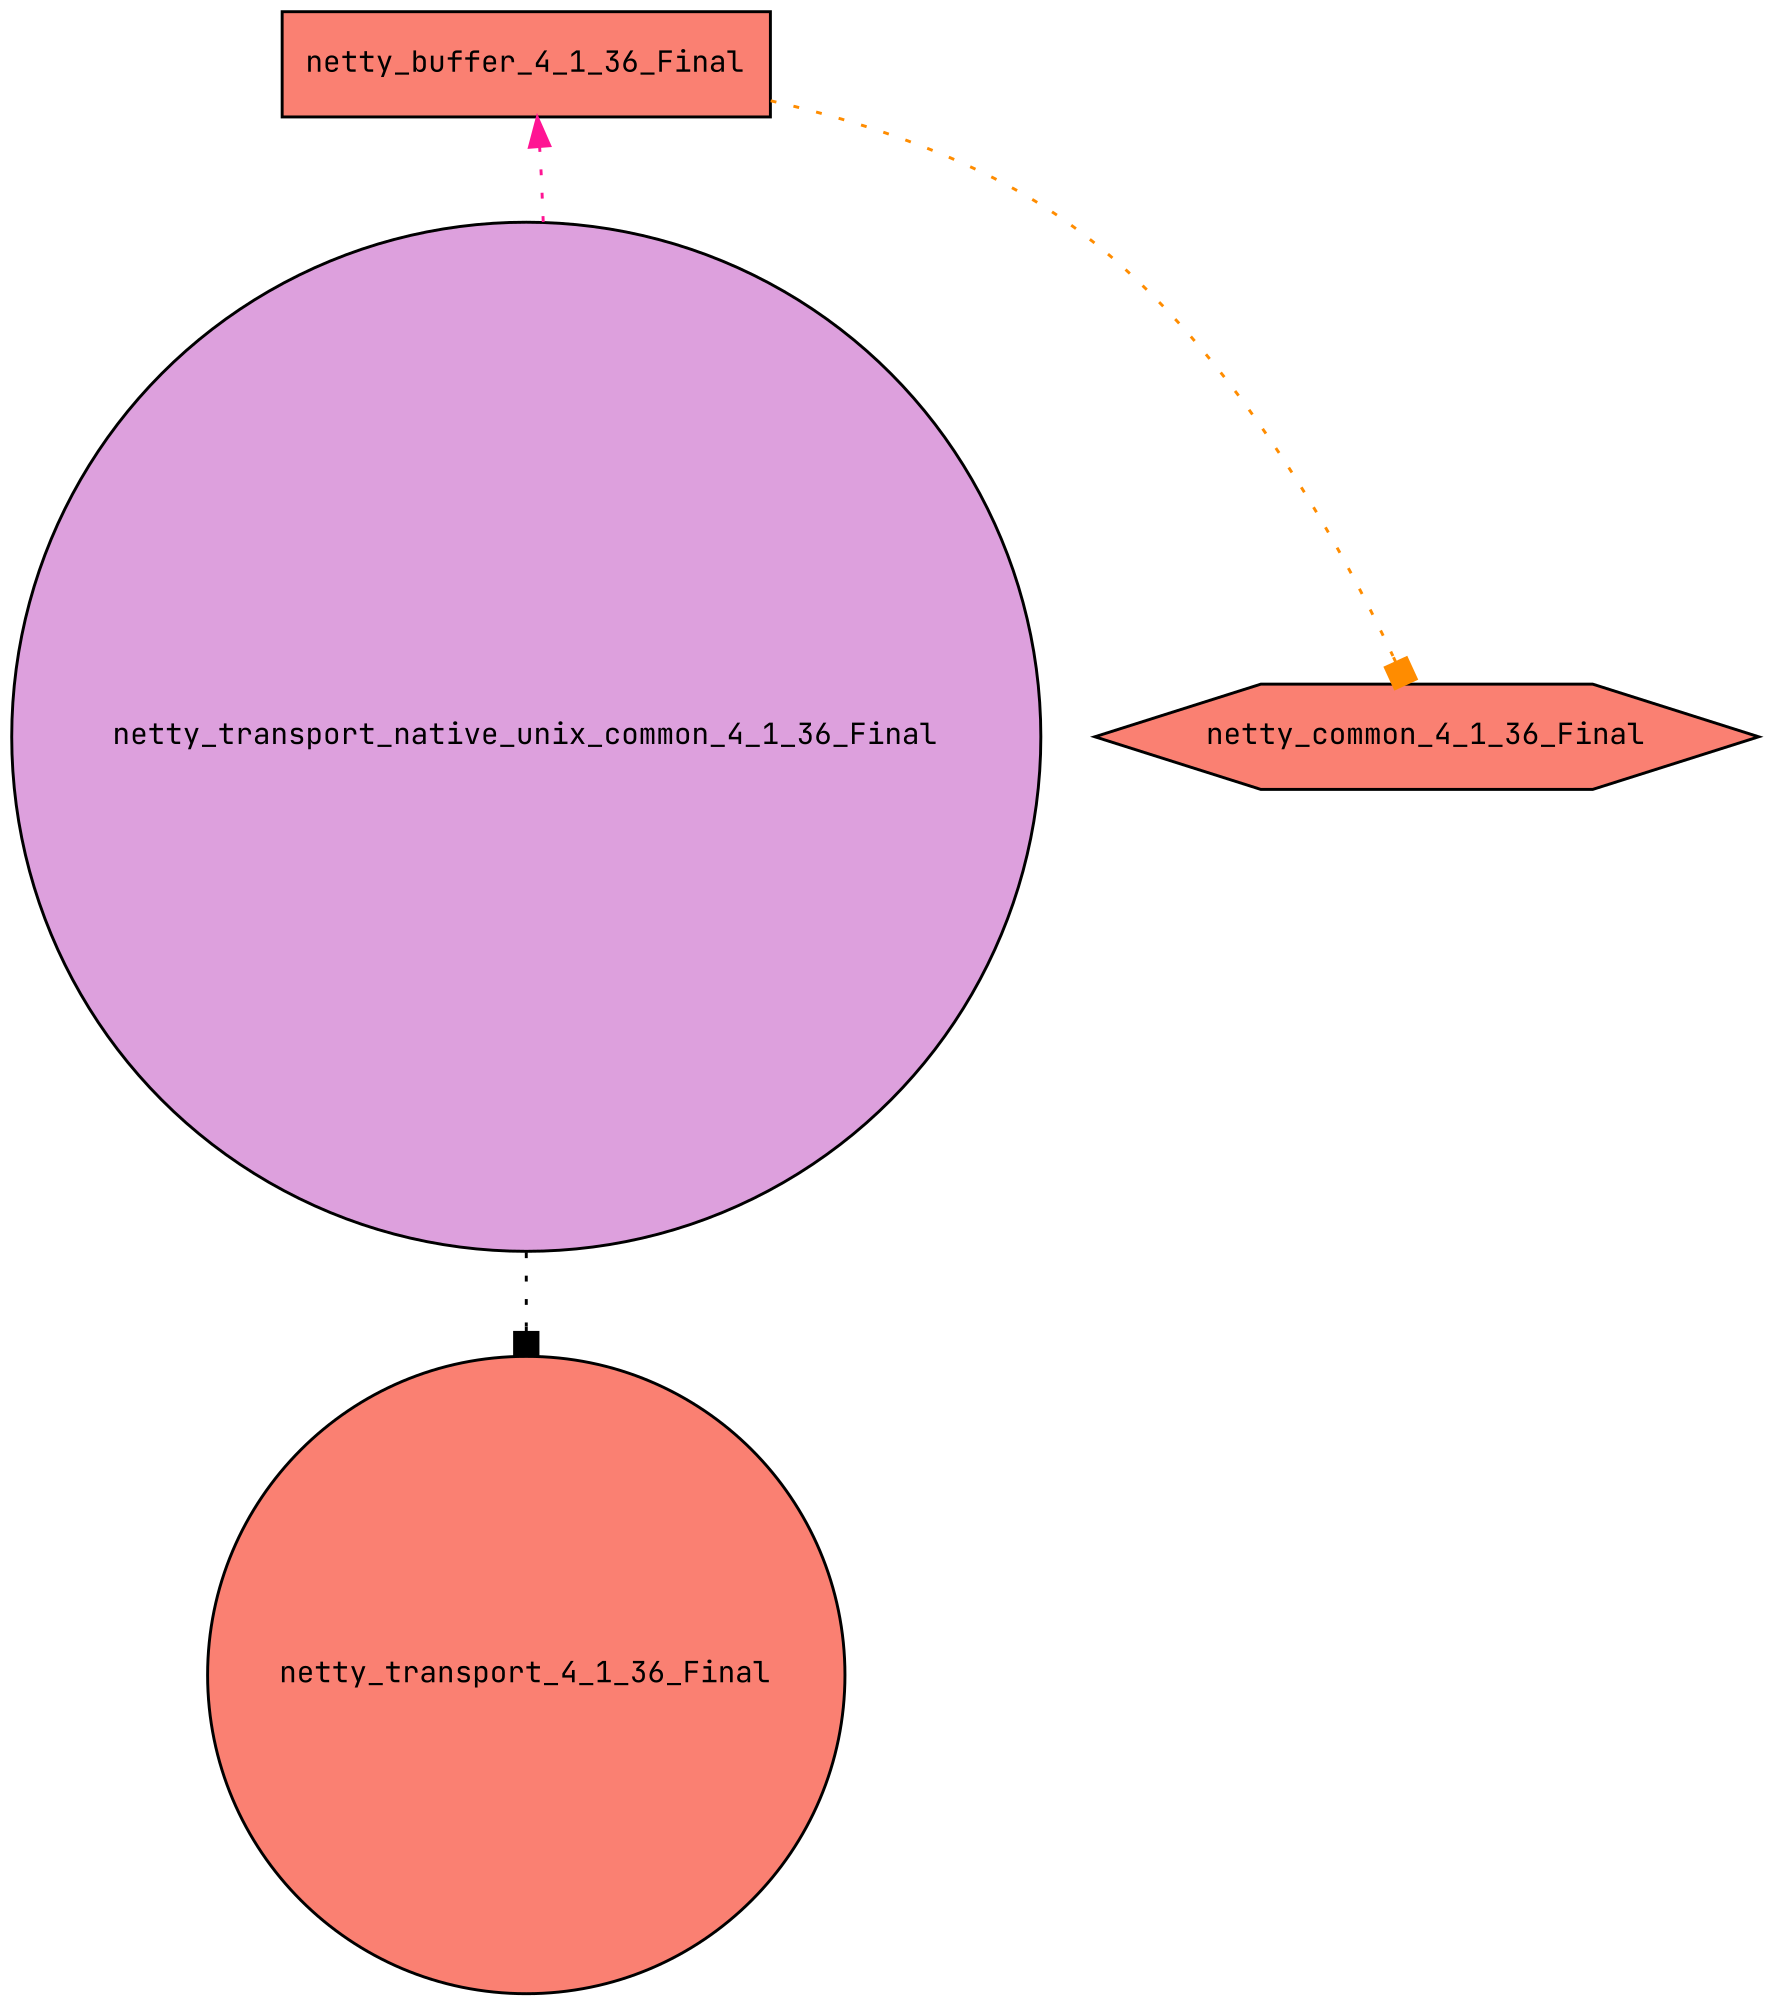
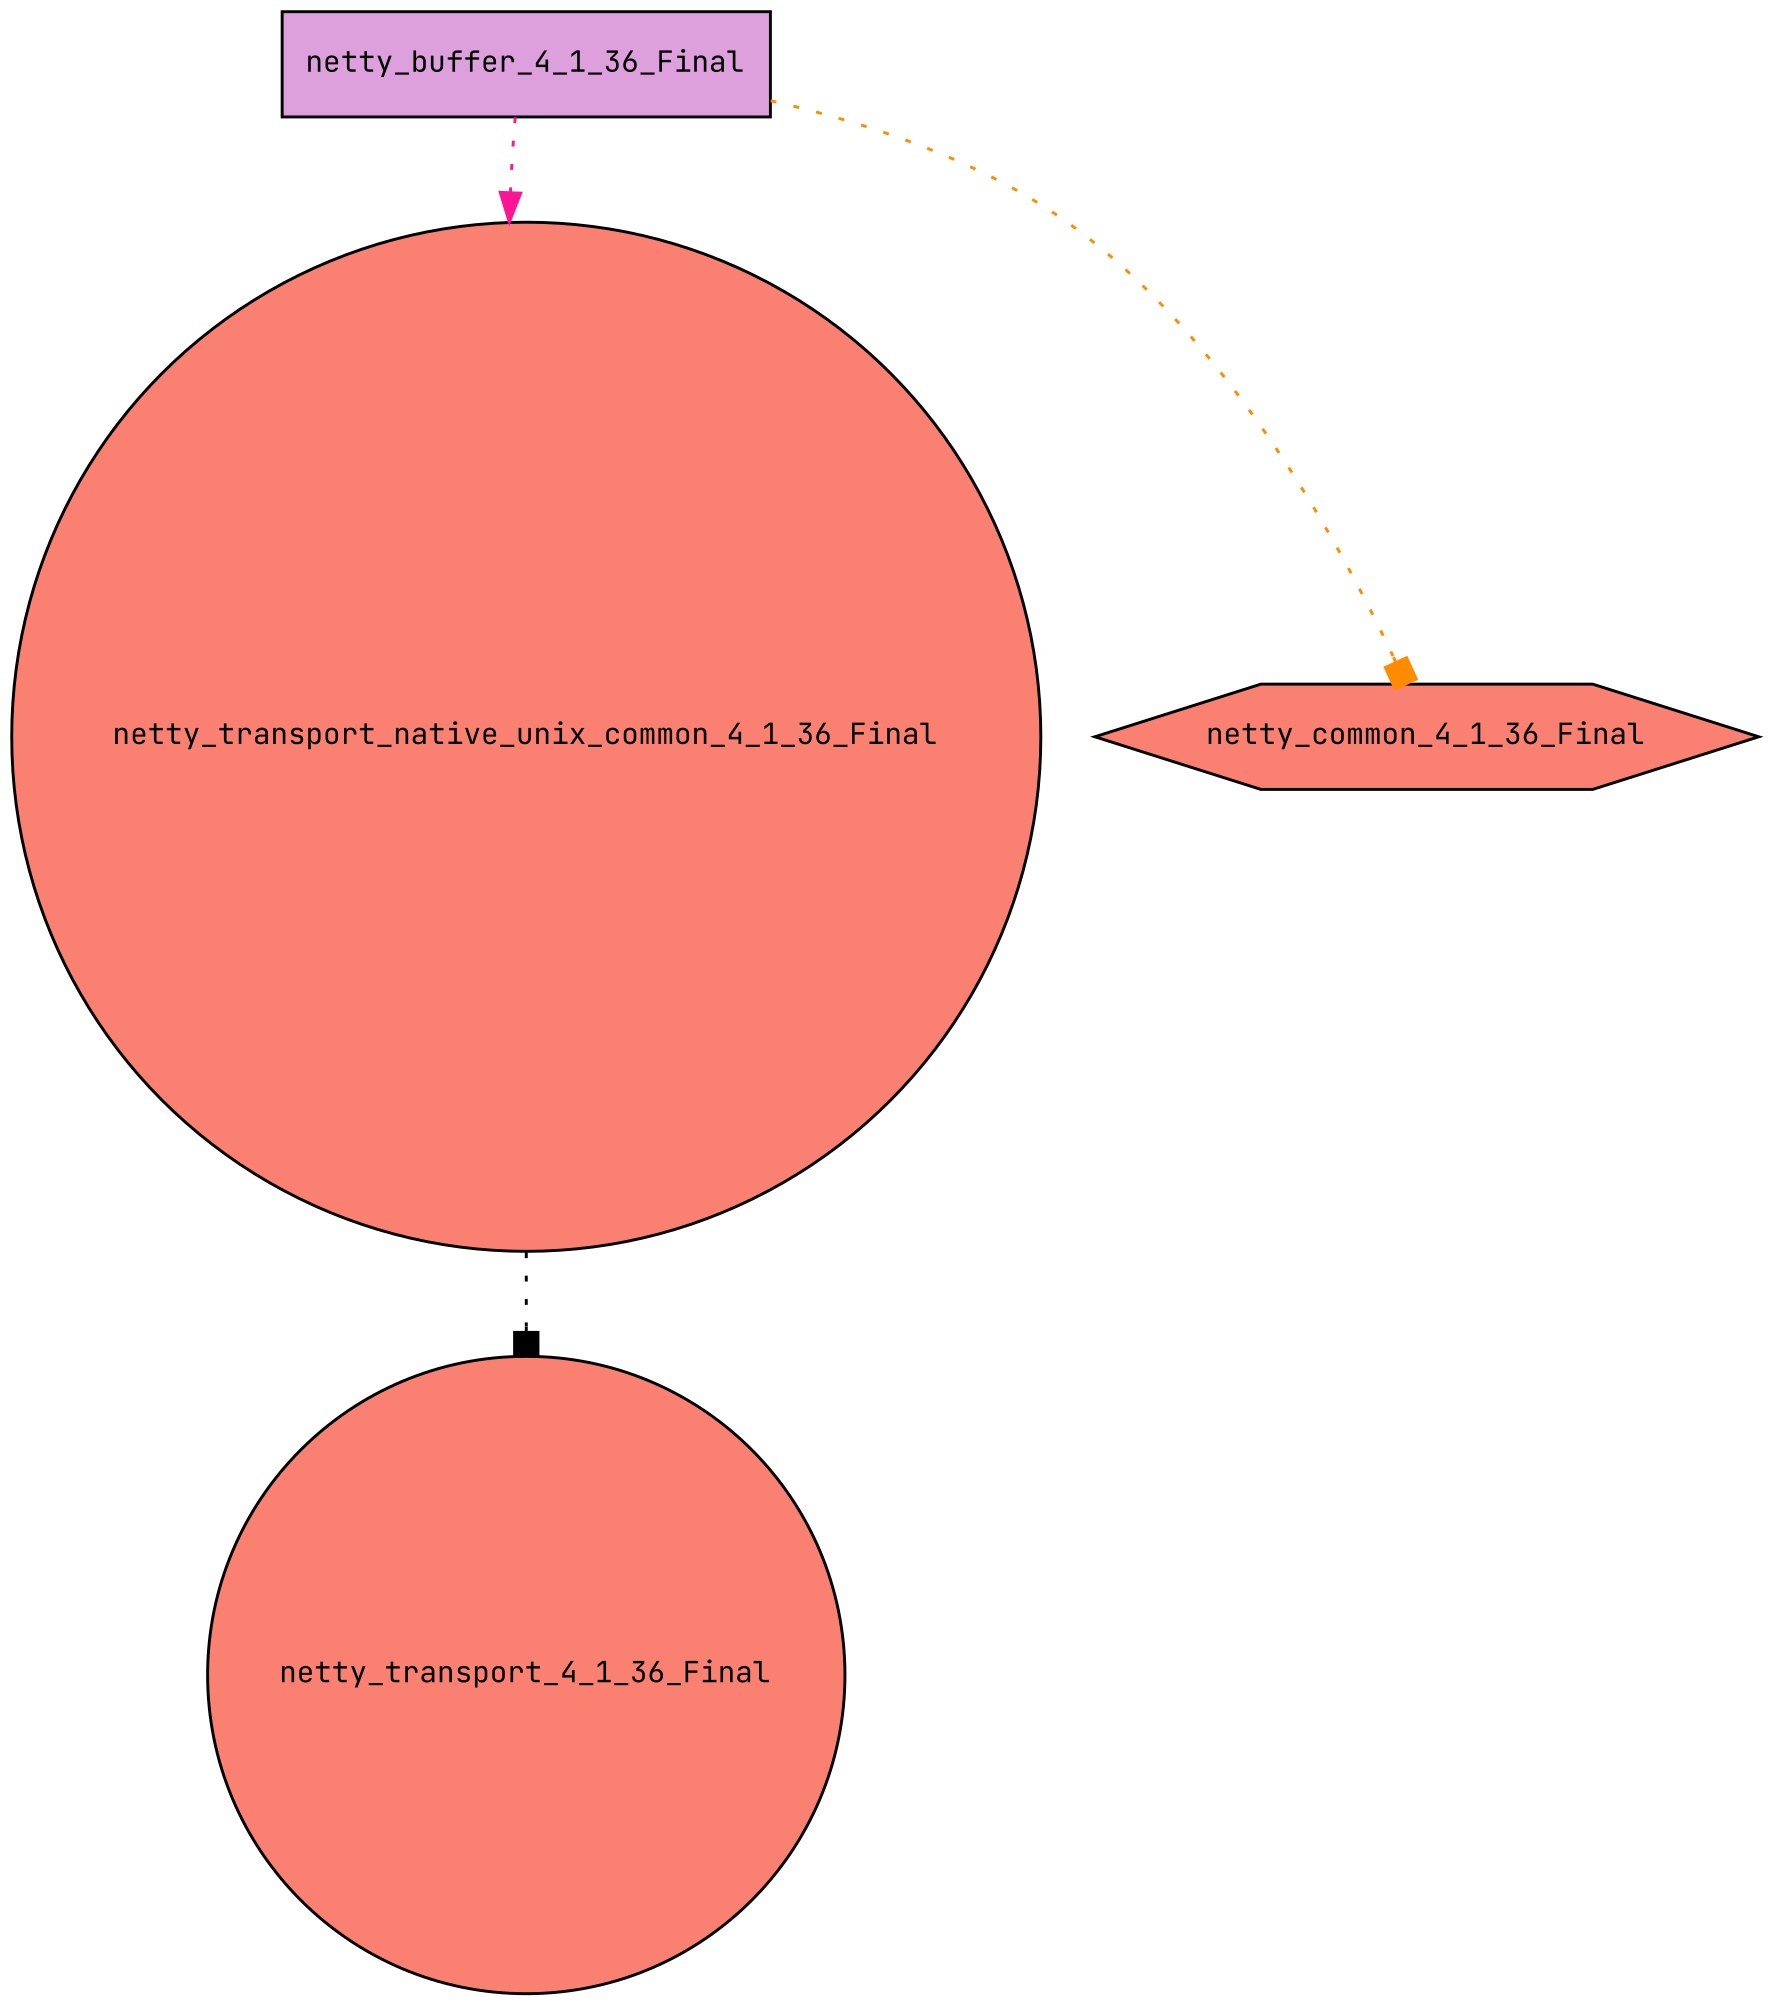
node "netty_buffer_4_1_36_Final": fillcolor salmon -> plum
edge "netty_transport_native_unix_common_4_1_36_Final" -> "netty_buffer_4_1_36_Final": reversed
node "netty_transport_native_unix_common_4_1_36_Final": fillcolor plum -> salmon
